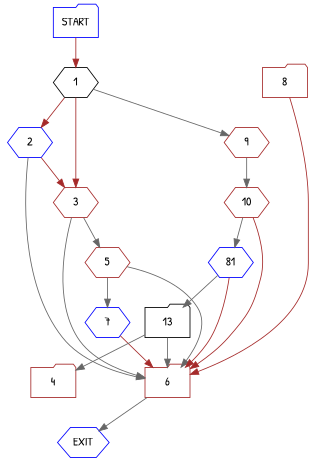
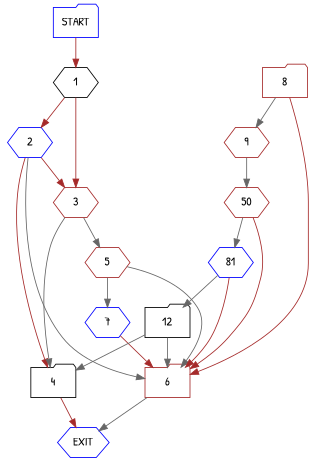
edge "1" -> "9": now "8" -> "9"
node "10": label "10" -> "50"
edge "2" -> "4": added
edge "3" -> "6": now "3" -> "4"
node "13": label "13" -> "12"
node "4": color brown -> black
edge "4" -> "EXIT": added
